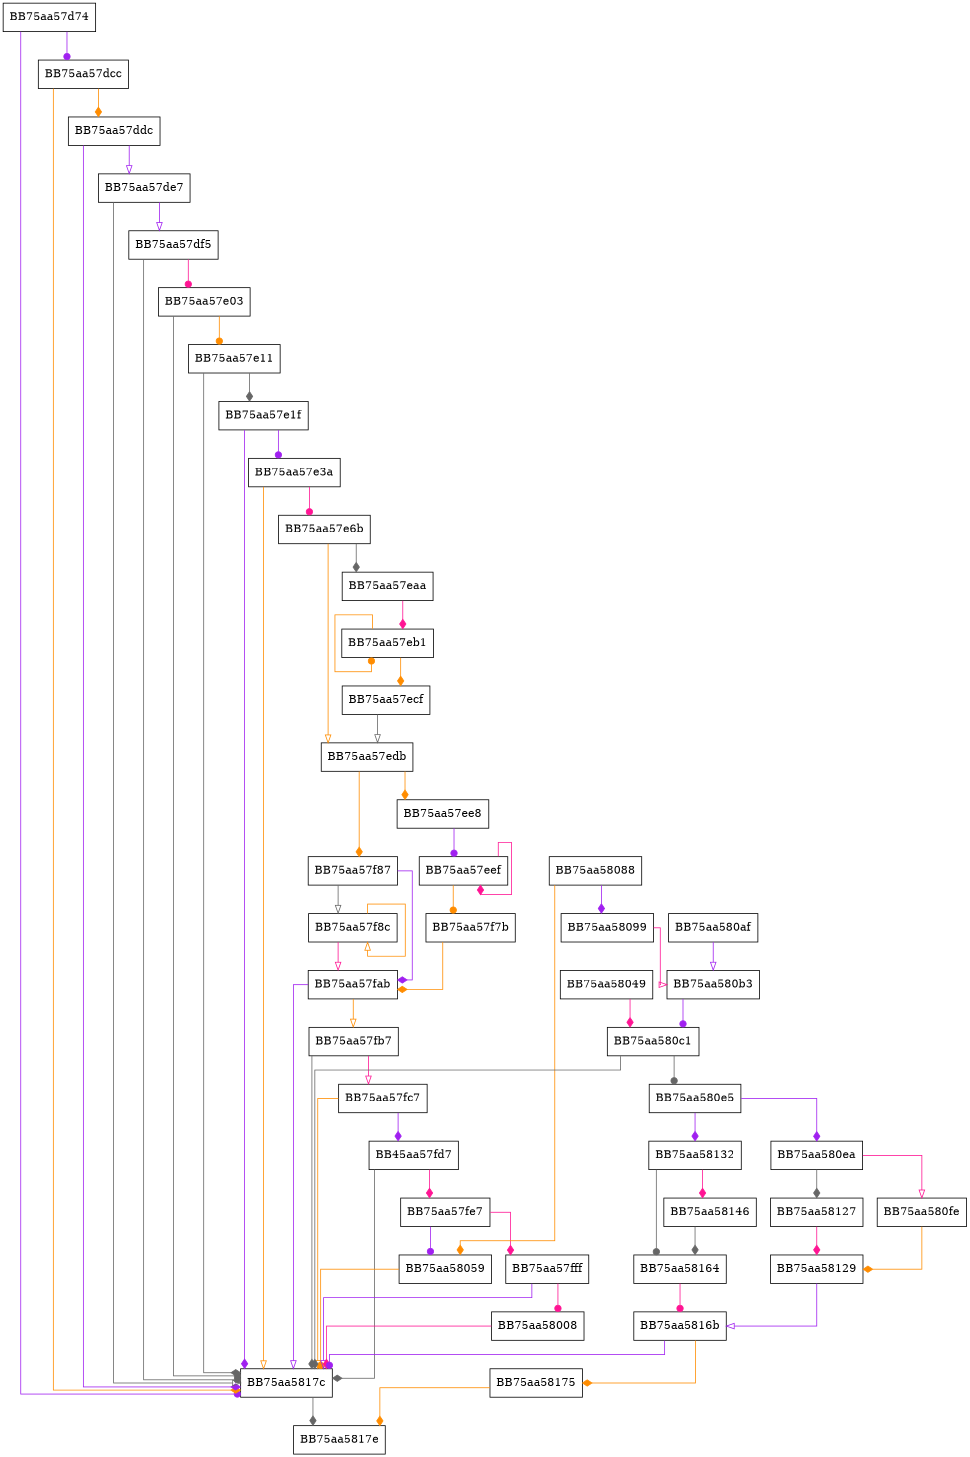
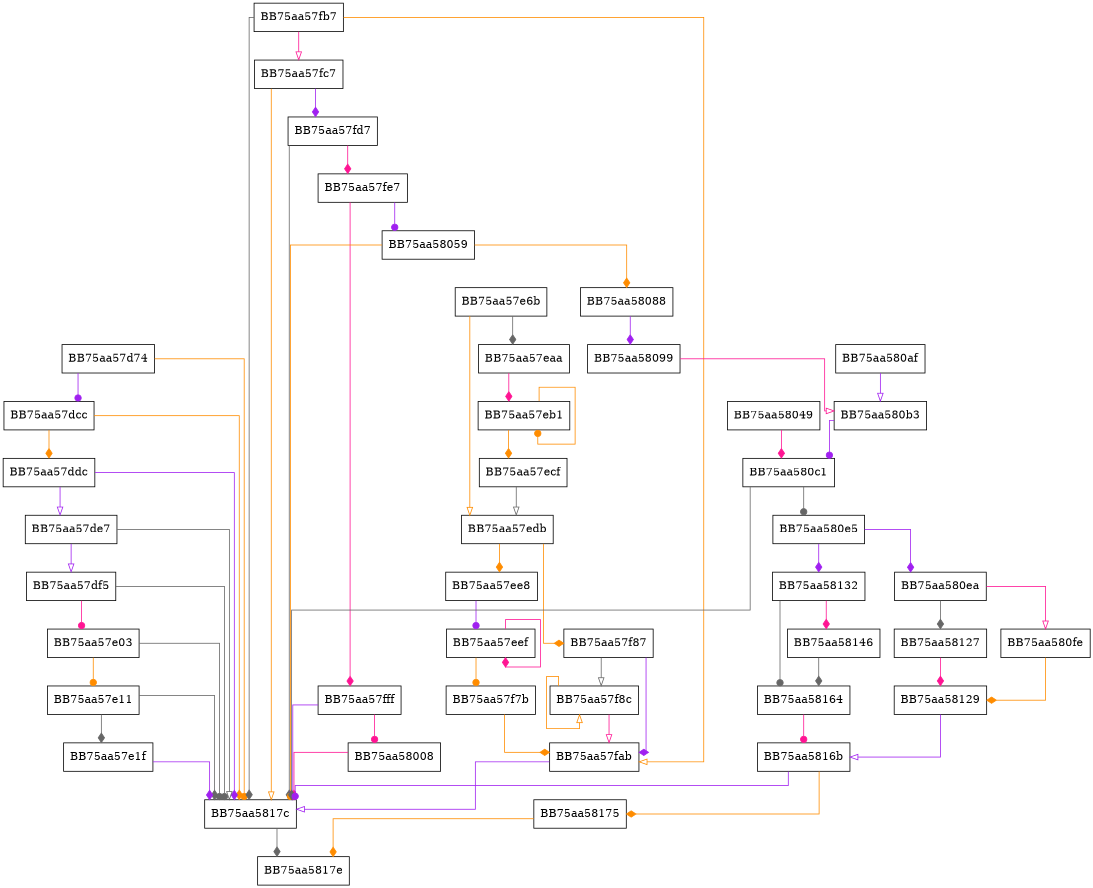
node "BB75aa57e3a": removed
edge "BB75aa57d74" -> "BB75aa5817c": color purple -> darkorange
edge "BB75aa57fab" -> "BB75aa57fb7": reversed
edge "BB75aa58088" -> "BB75aa58059": reversed
node "BB45aa57fd7": label "BB45aa57fd7" -> "BB75aa57fd7"
